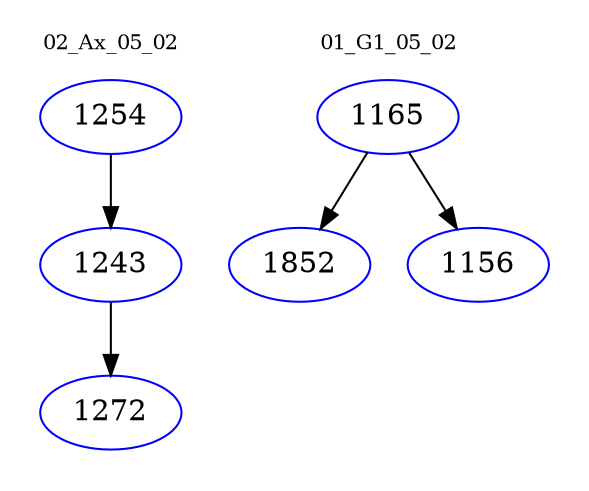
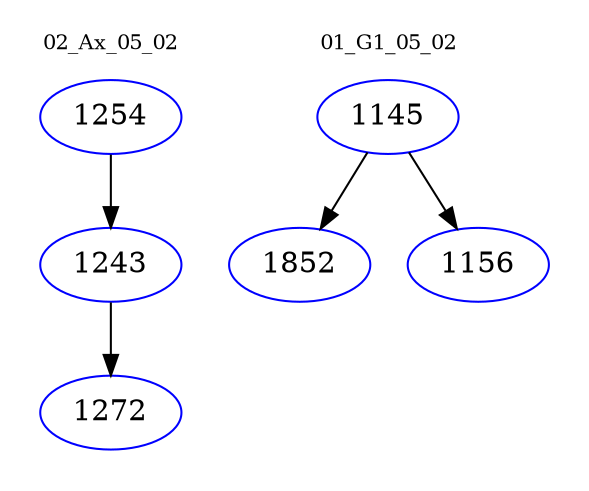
node "1165": label "1165" -> "1145"
